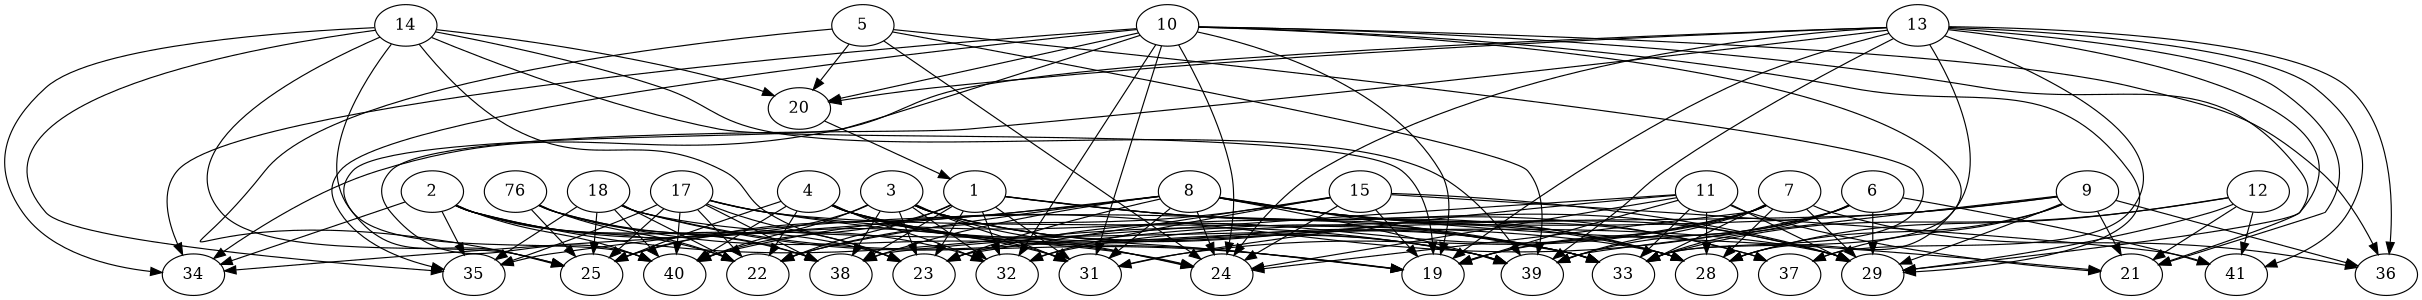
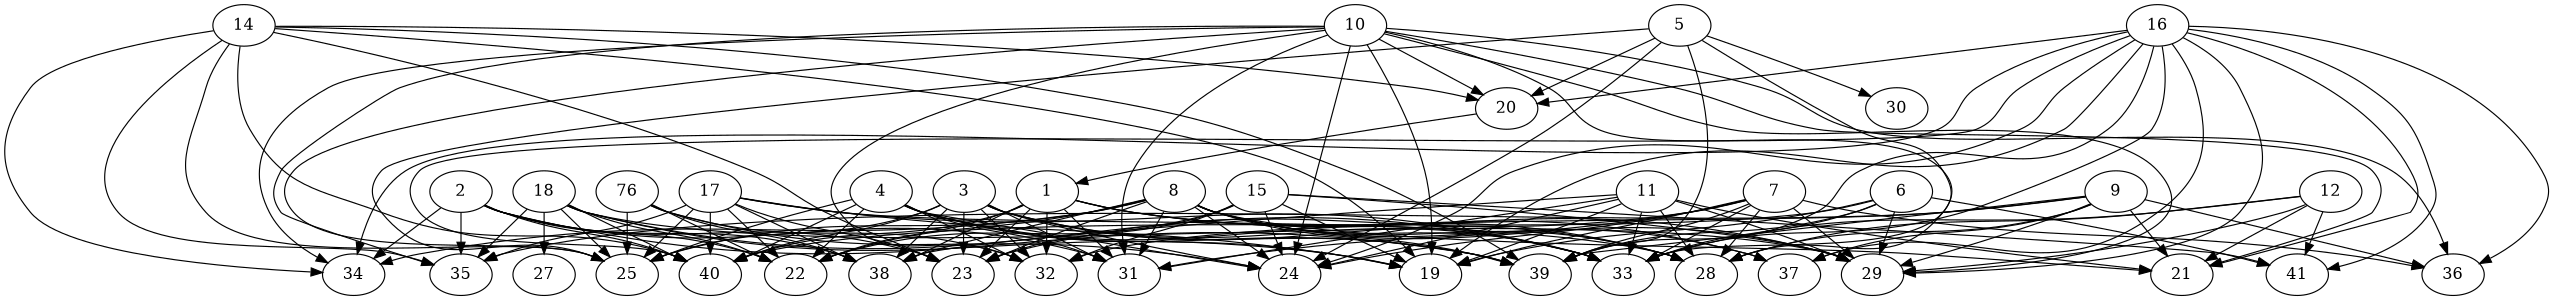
node "13": label "13" -> "16"
node "30": added
node "27": added
